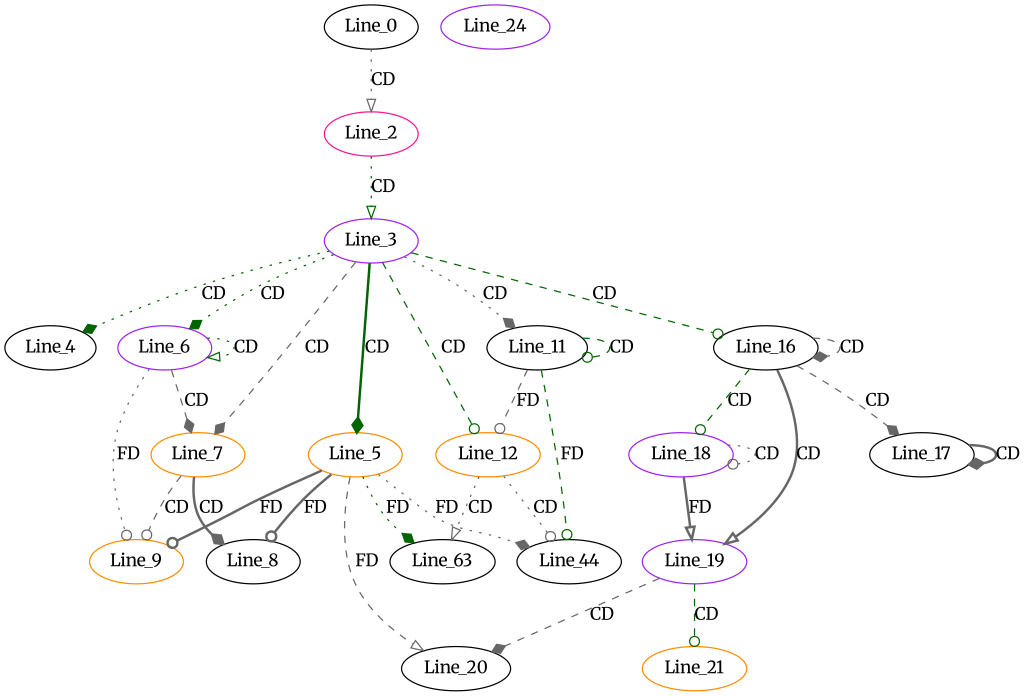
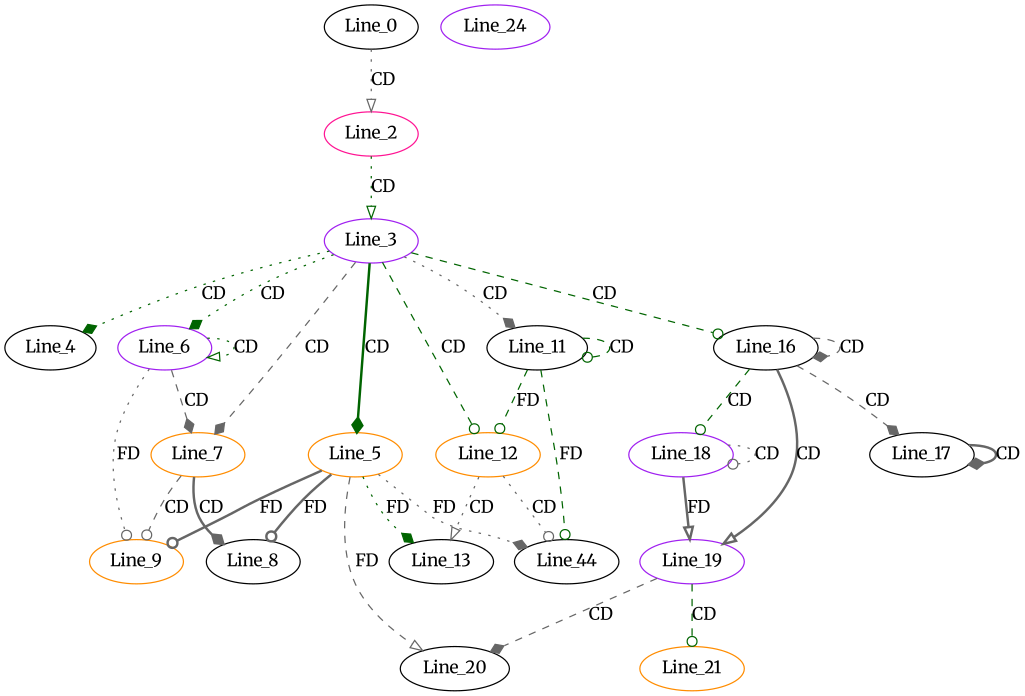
edge "Line_11" -> "Line_12": color gray40 -> darkgreen
node "Line_63": label "Line_63" -> "Line_13"
